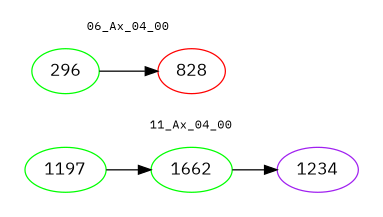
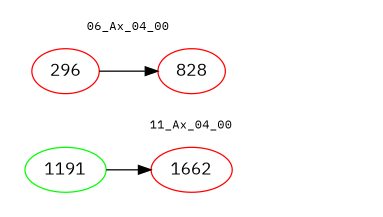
node "296": color green -> red
node "1197": label "1197" -> "1191"
node "1662": color green -> red
node "1234": removed
